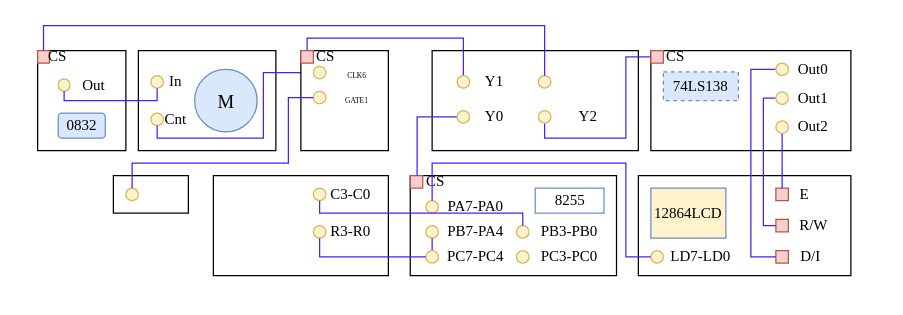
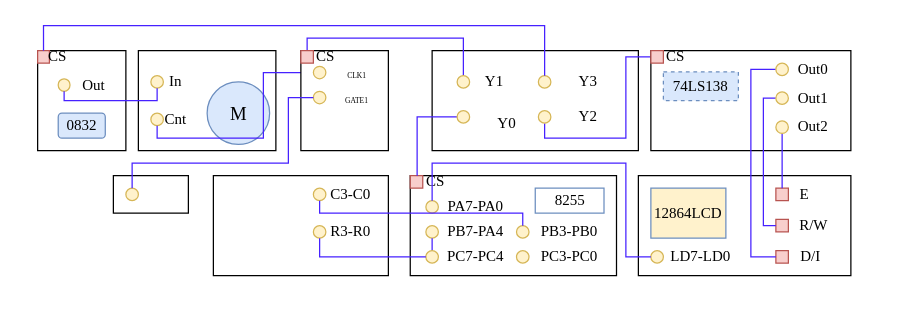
node "CLK6": label "CLK6" -> "CLK1"
node "Y3": added
node "M": moved (226, 101) -> (238, 113)
node "Y0": moved (494, 117) -> (507, 123)
